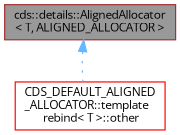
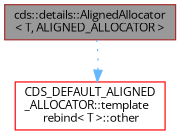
edge "CDS_DEFAULT_ALIGNED _ALLOCATOR::template rebind< T >::other" -> "cds::details::AlignedAllocator < T, ALIGNED_ALLOCATOR >": reversed
